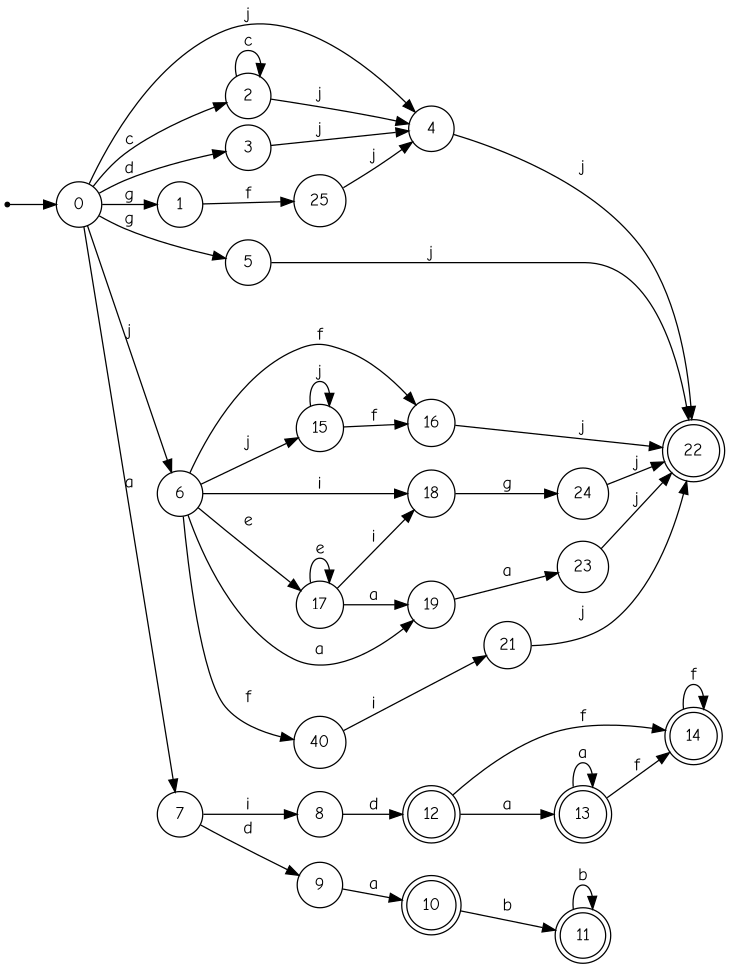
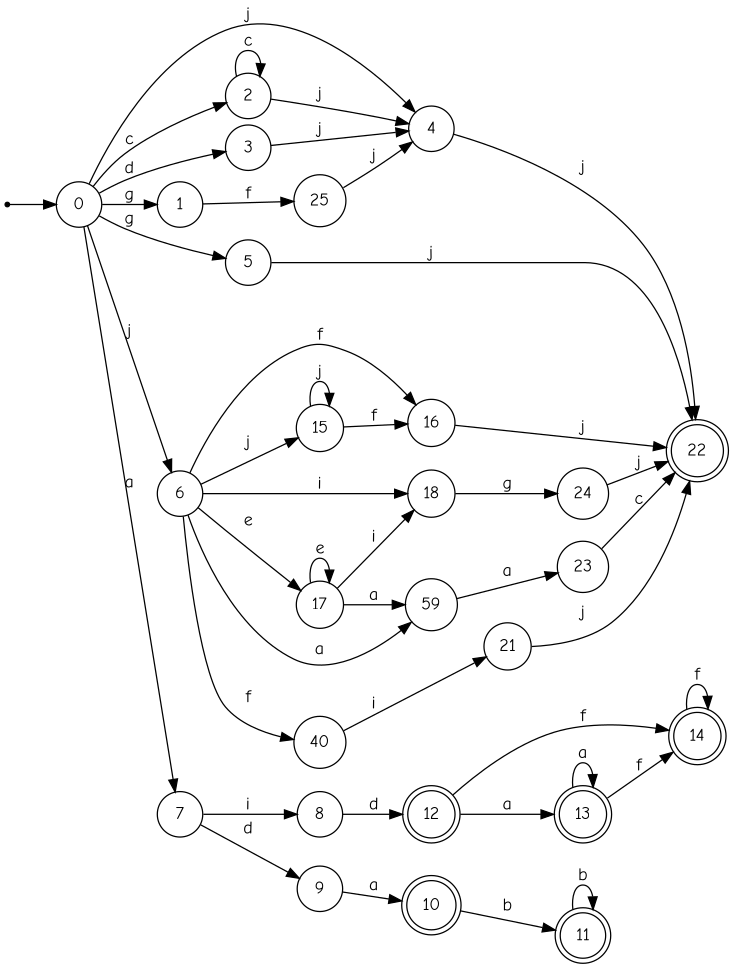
edge "23" -> "22": label "j" -> "c"
node "19": label "19" -> "59"
